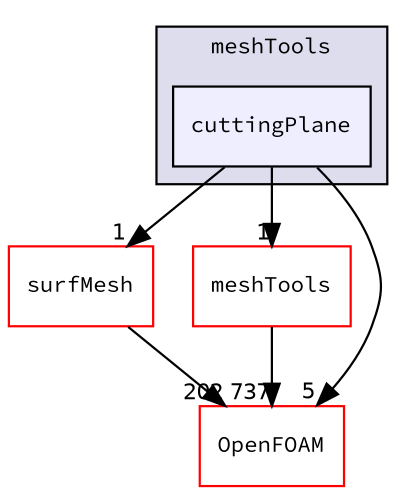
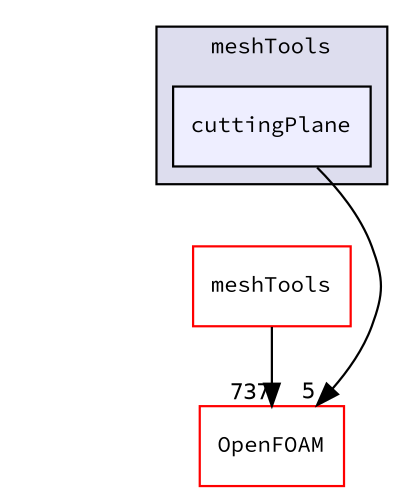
edge "cuttingPlane" -> "meshTools": removed
node "surfMesh": removed
